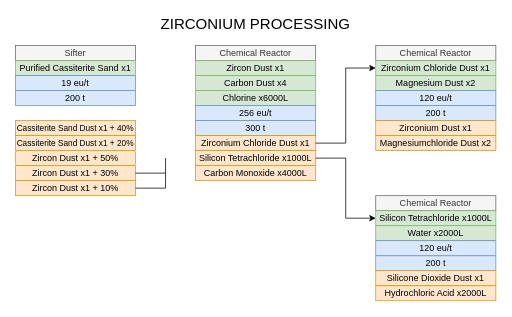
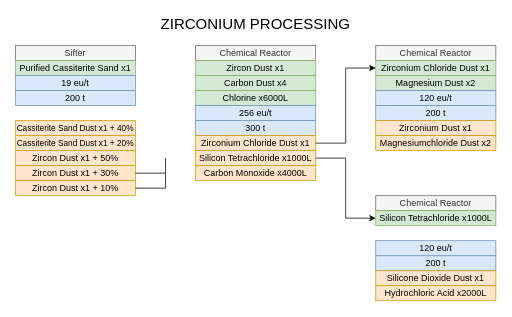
node "Zircon Dust x1 + 50%": shape rounded rectangle -> rectangle
node "Water x2000L": removed
